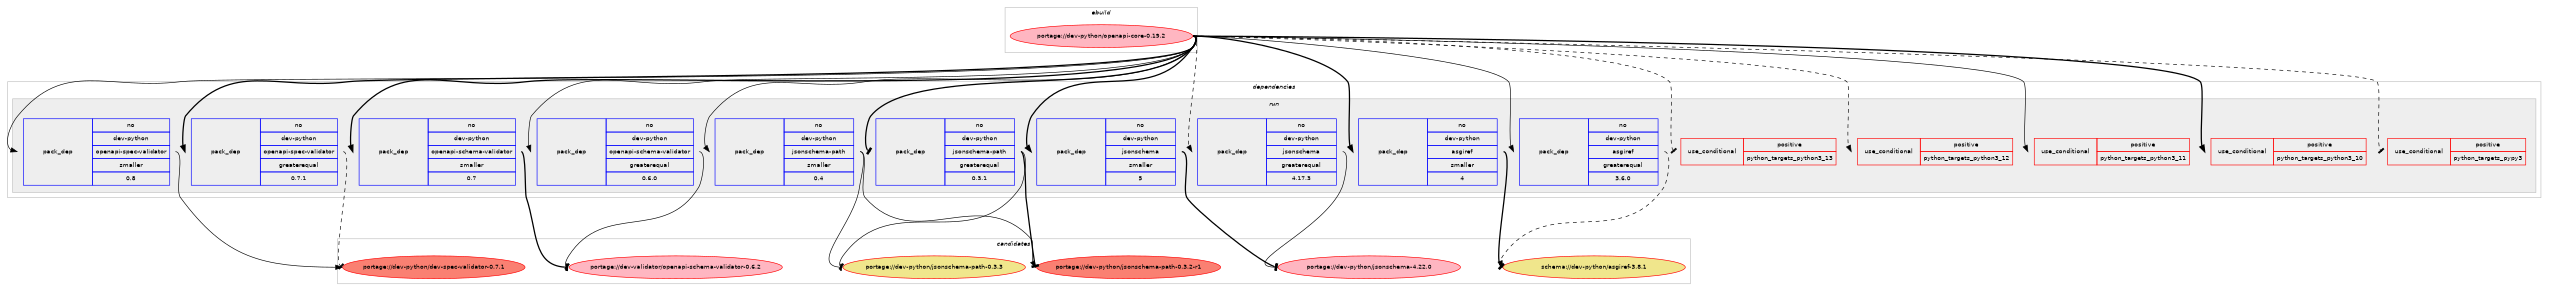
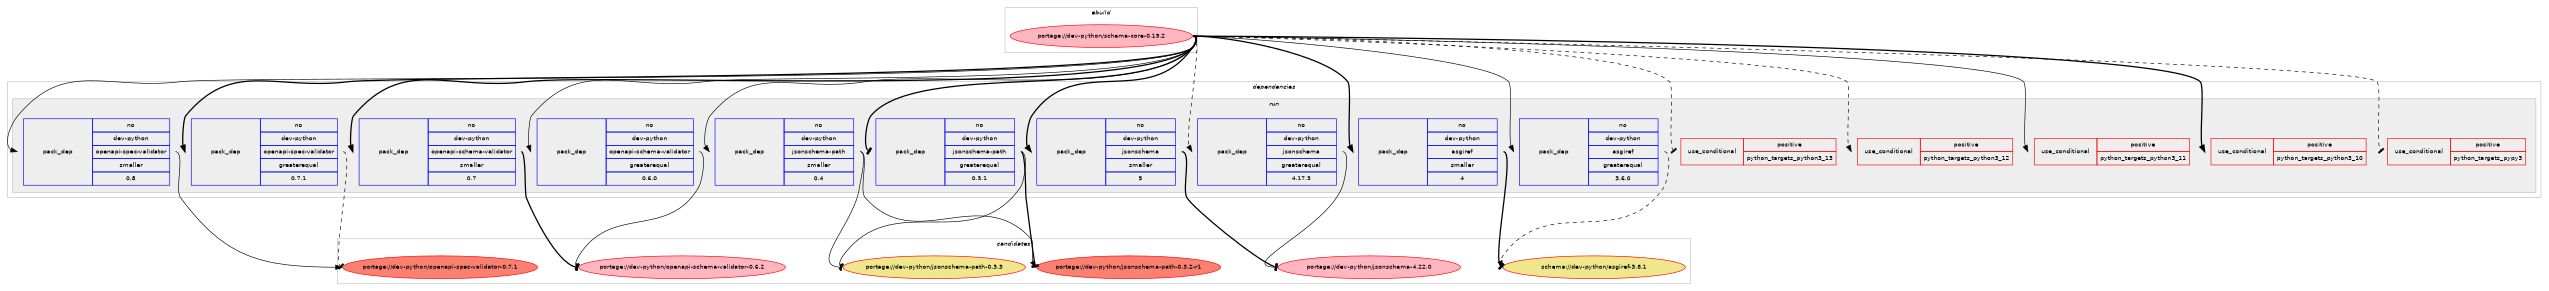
node "portage://dev-python/openapi-core-0.19.2": label "portage://dev-python/openapi-core-0.19.2" -> "portage://dev-python/schema-core-0.19.2"
node "portage://dev-python/dev-spec-validator-0.7.1": label "portage://dev-python/dev-spec-validator-0.7.1" -> "portage://dev-python/openapi-spec-validator-0.7.1"
node "portage://dev-validator/openapi-schema-validator-0.6.2": label "portage://dev-validator/openapi-schema-validator-0.6.2" -> "portage://dev-python/openapi-schema-validator-0.6.2"
